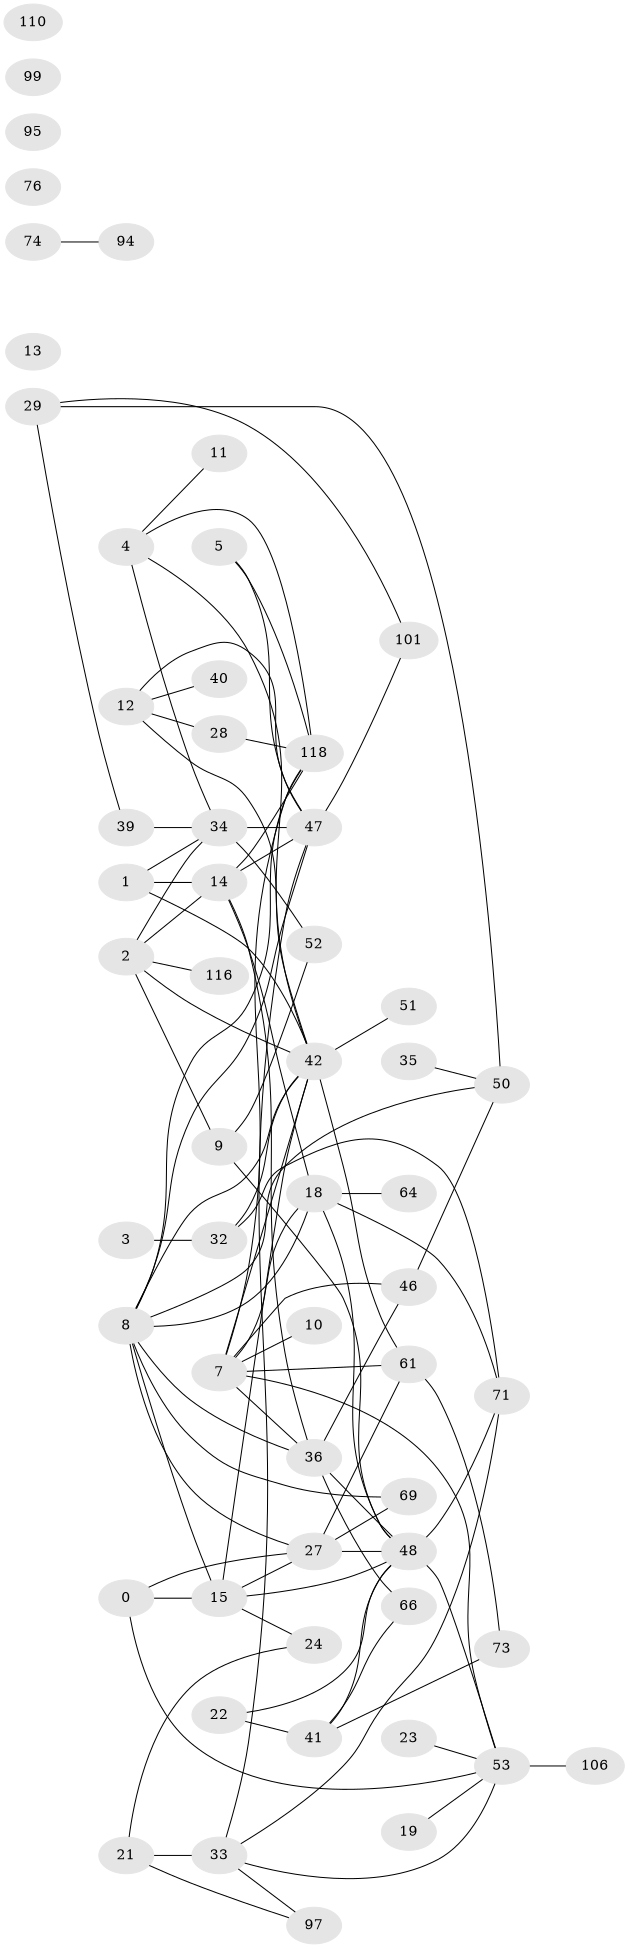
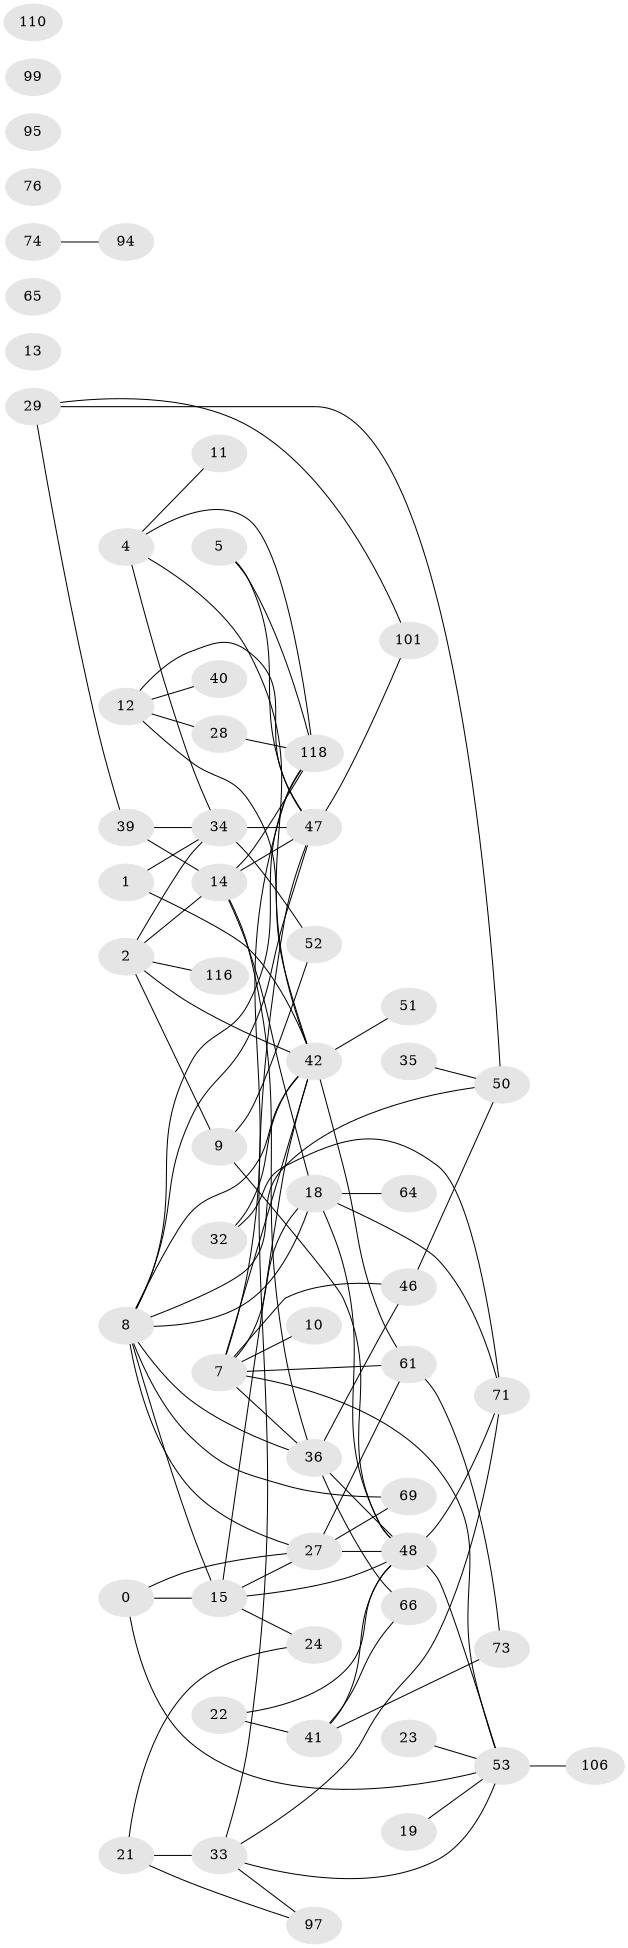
node "65": added
edge "1" -- "14": now "39" -- "14"
node "3": removed
